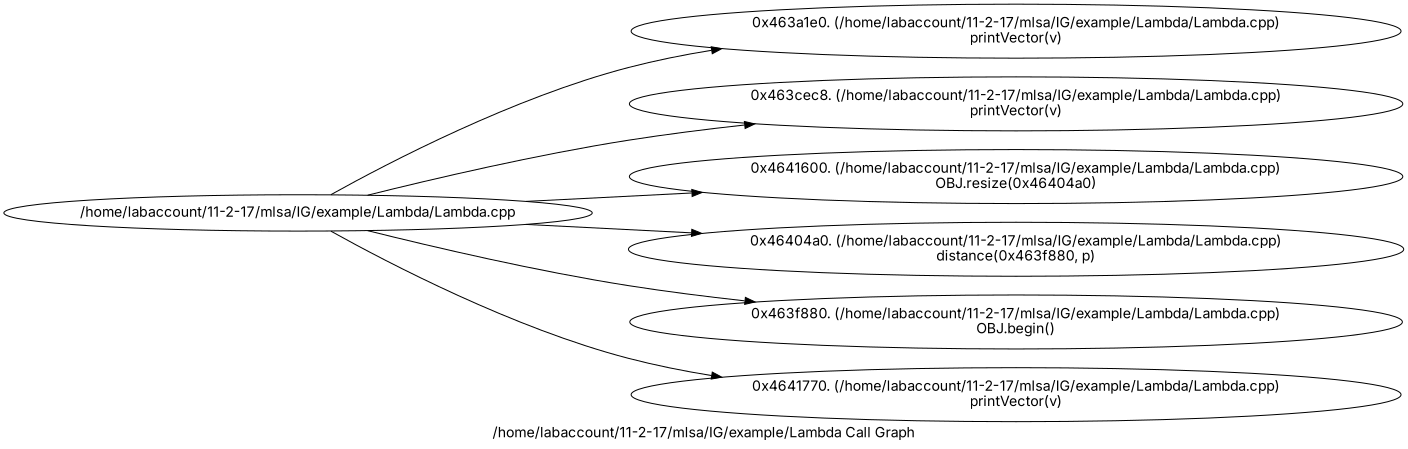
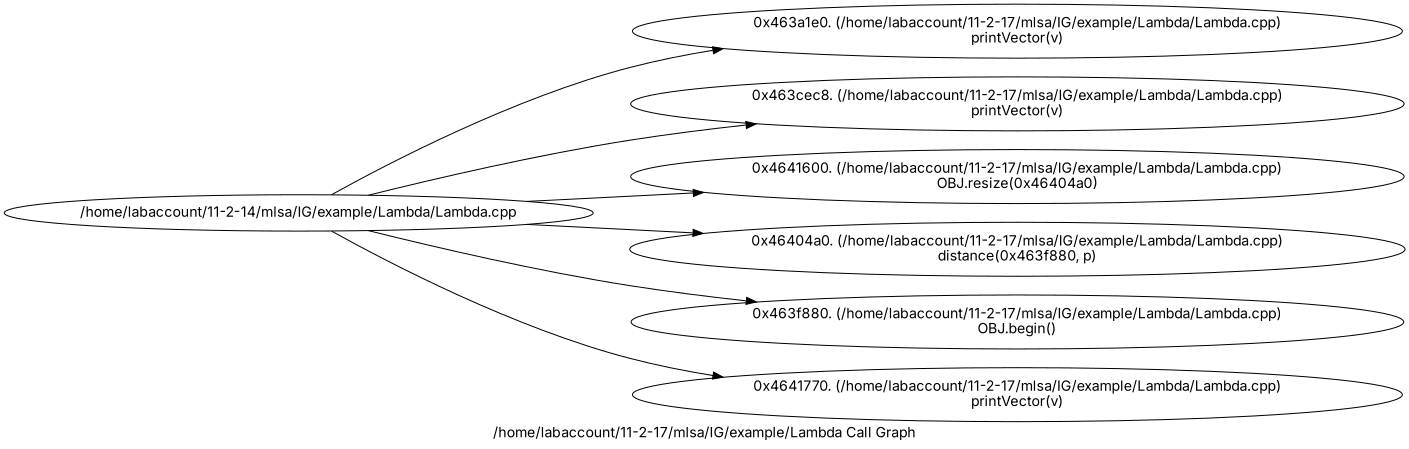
node "/home/labaccount/11-2-17/mlsa/IG/example/Lambda/Lambda.cpp": label "/home/labaccount/11-2-17/mlsa/IG/example/Lambda/Lambda.cpp" -> "/home/labaccount/11-2-14/mlsa/IG/example/Lambda/Lambda.cpp"
